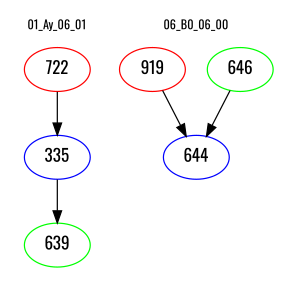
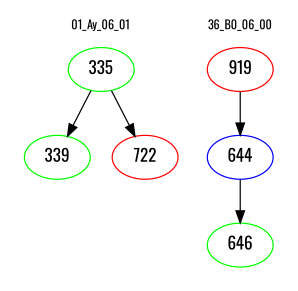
cluster "06_B0_06_00": label "06_B0_06_00" -> "36_B0_06_00"
edge "722" -> "335": reversed
edge "646" -> "644": reversed
node "335": color blue -> green
node "639": label "639" -> "339"
